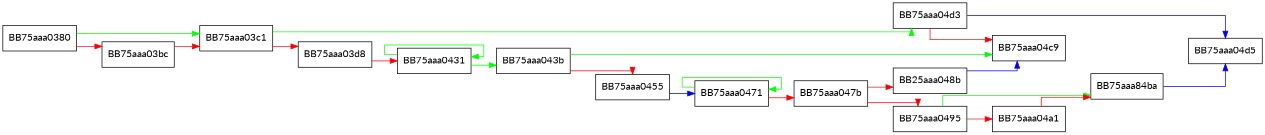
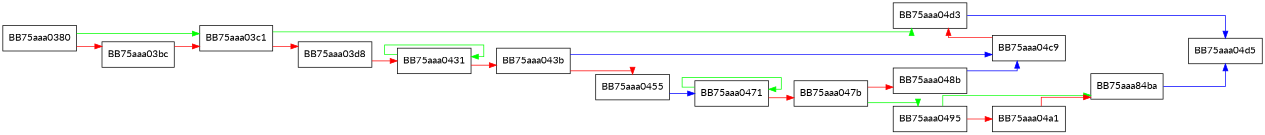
edge "BB75aaa04d3" -> "BB75aaa04c9": reversed
edge "BB75aaa043b" -> "BB75aaa04c9": color green -> blue
edge "BB75aaa0431" -> "BB75aaa043b": color green -> red
node "BB25aaa048b": label "BB25aaa048b" -> "BB75aaa048b"
edge "BB75aaa047b" -> "BB75aaa0495": color red -> green
